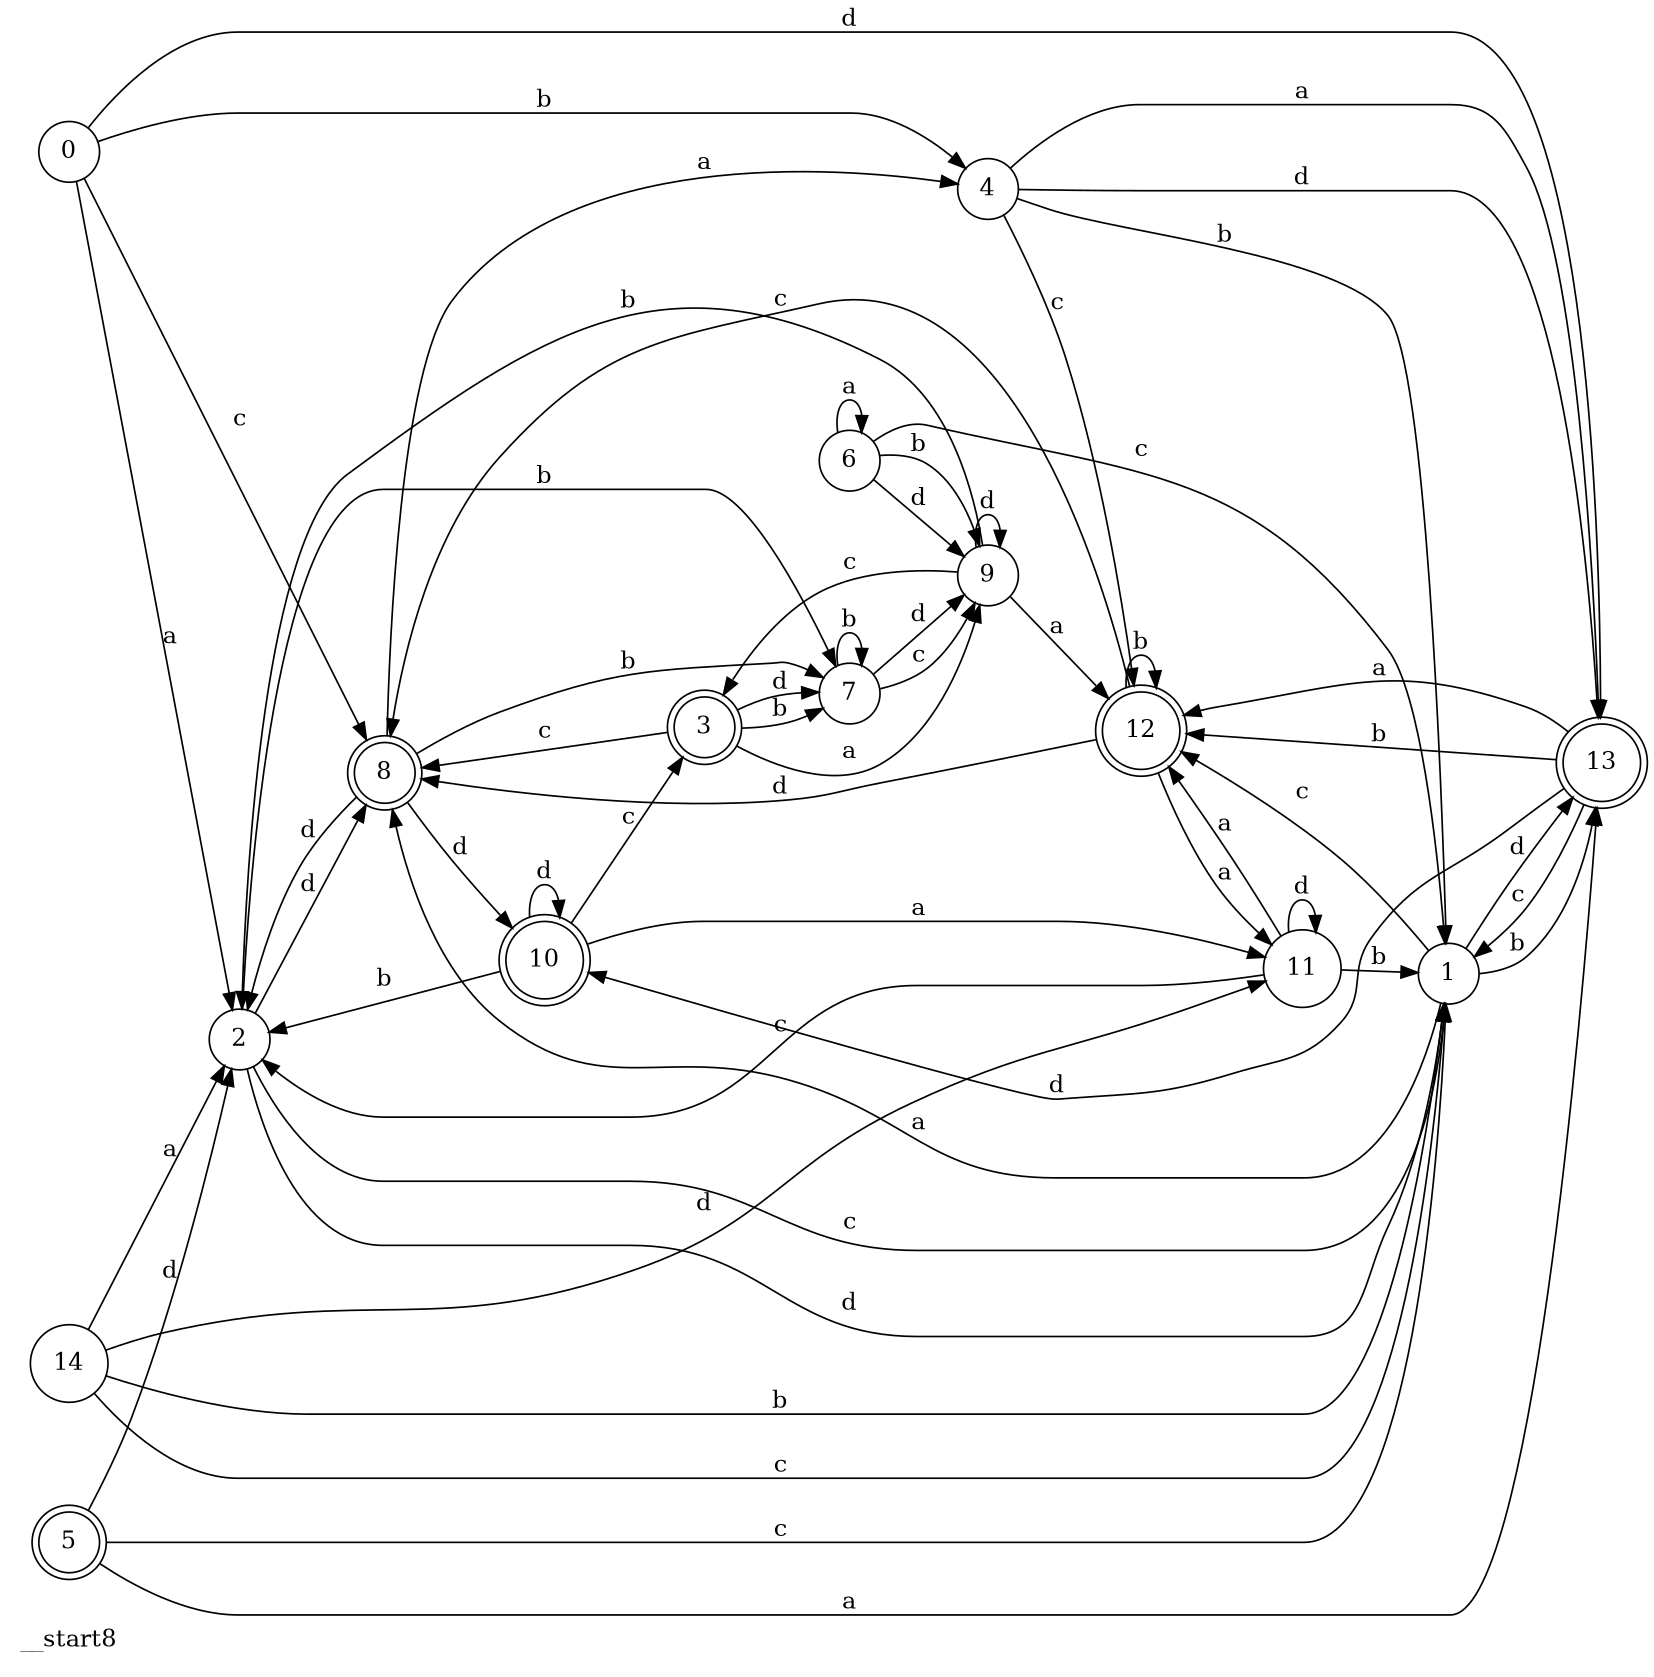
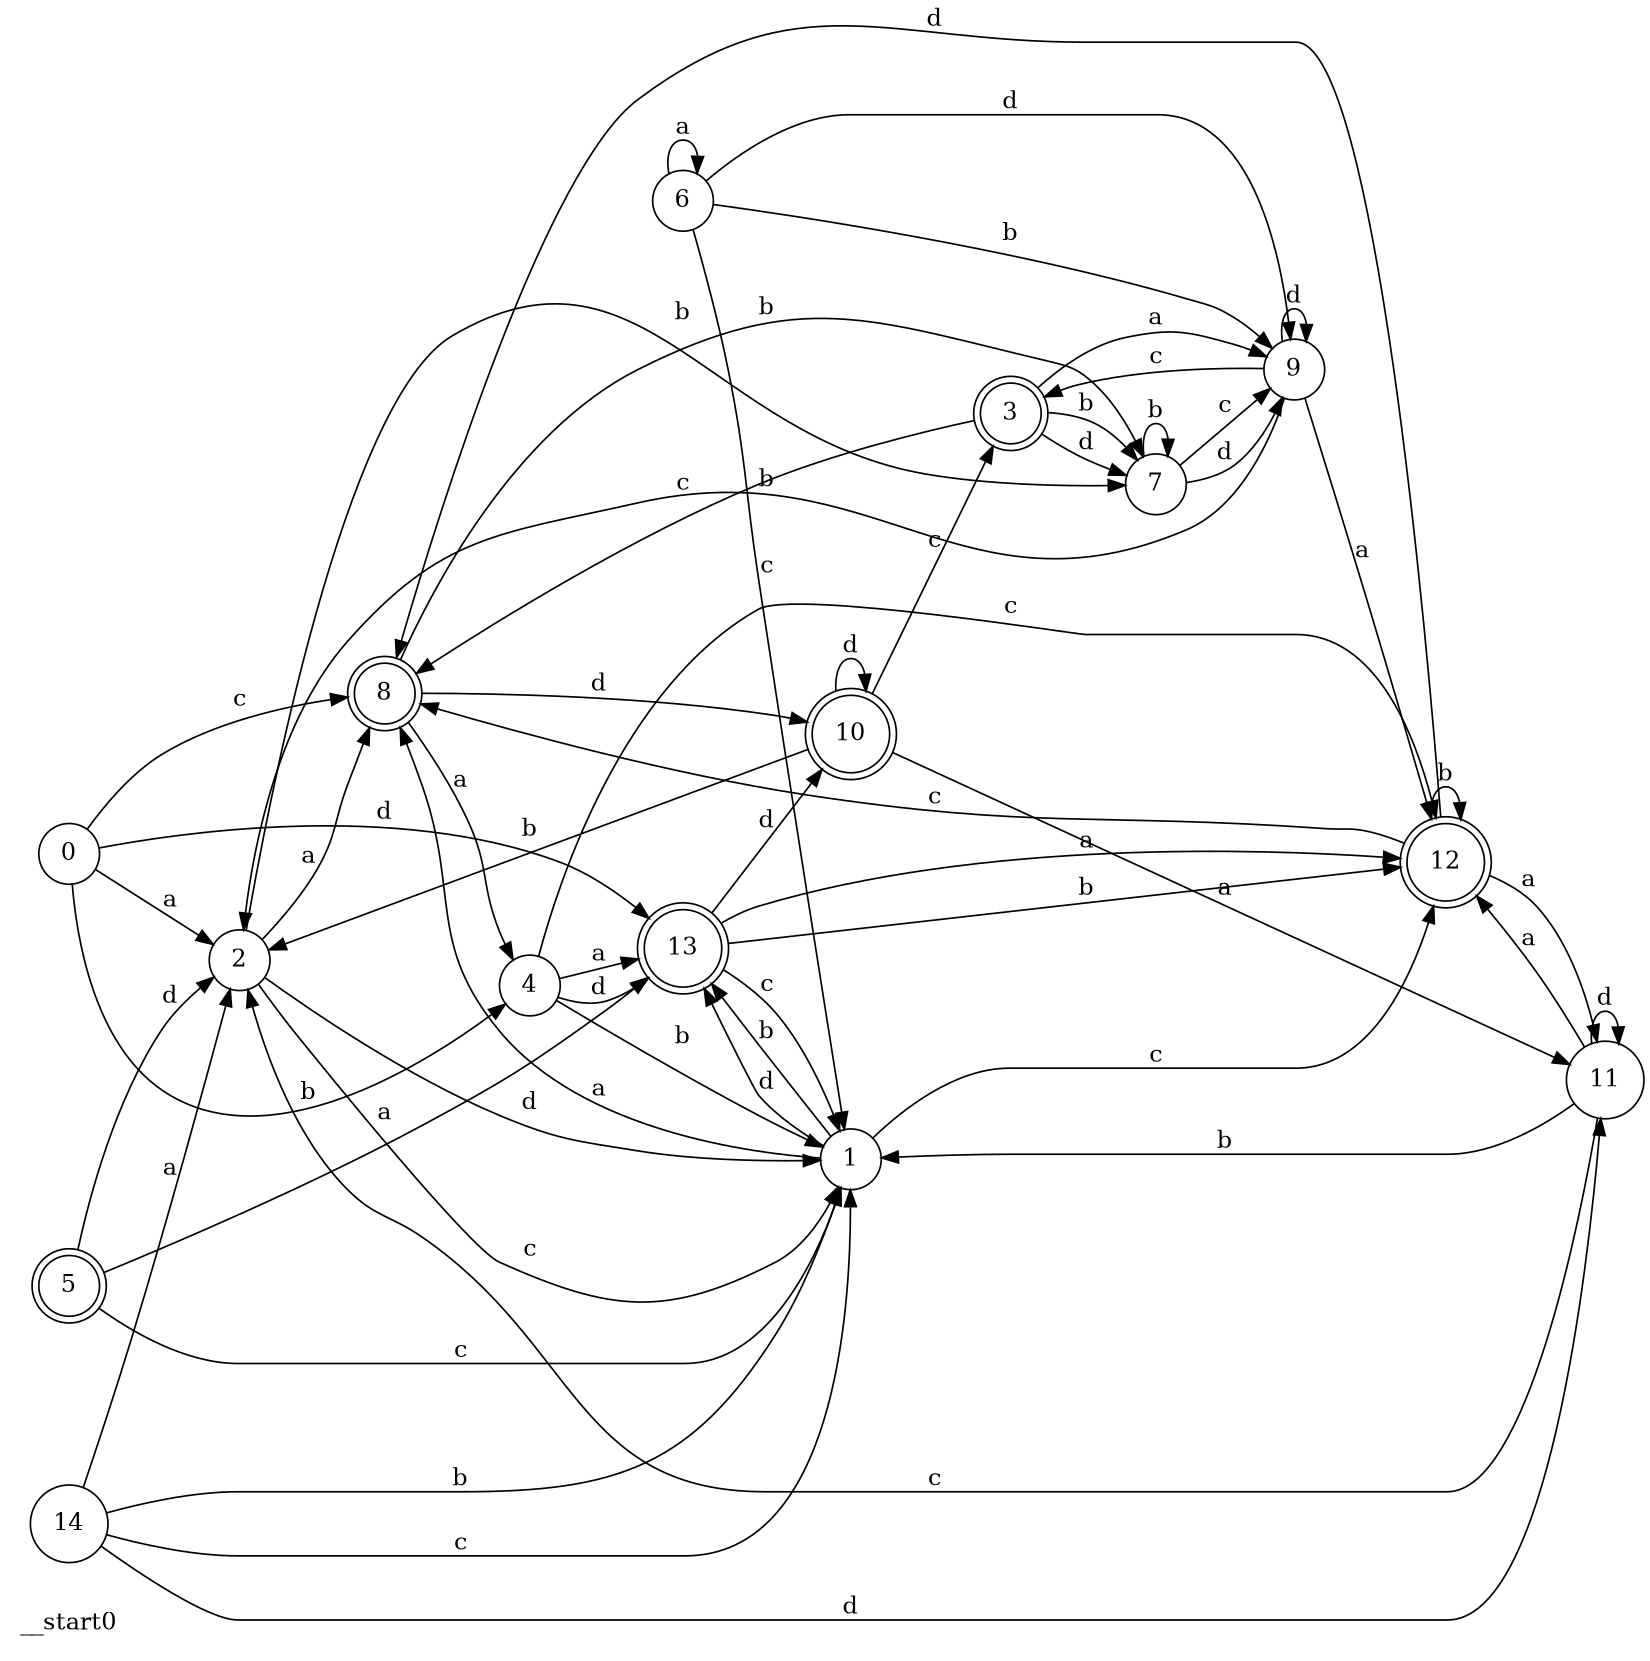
edge "2" -> "8": label "d" -> "a"
edge "8" -> "2": removed, label "d"
node "__start8": label "__start8" -> "__start0"
